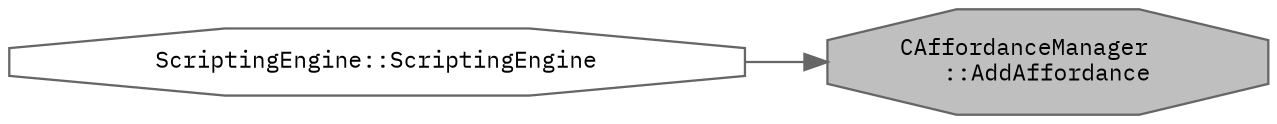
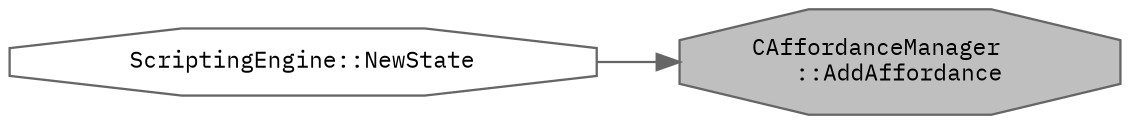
node "ScriptingEngine::ScriptingEngine": label "ScriptingEngine::ScriptingEngine" -> "ScriptingEngine::NewState"
